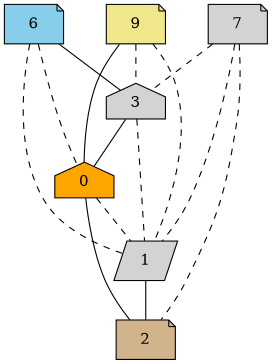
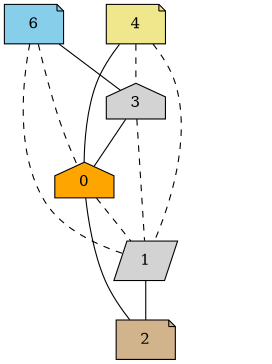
node "9": label "9" -> "4"
node "7": removed
